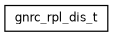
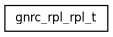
node "gnrc_rpl_dis_t": label "gnrc_rpl_dis_t" -> "gnrc_rpl_rpl_t"
